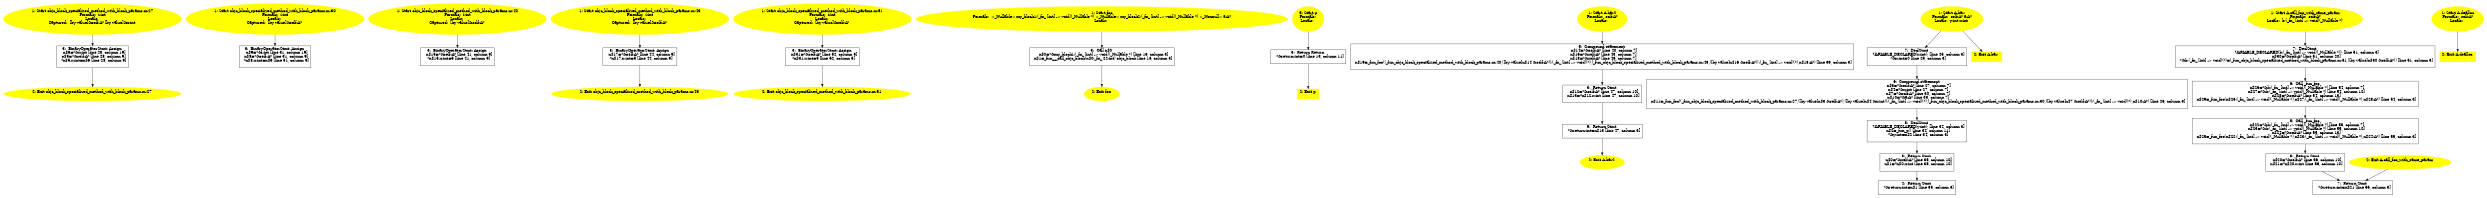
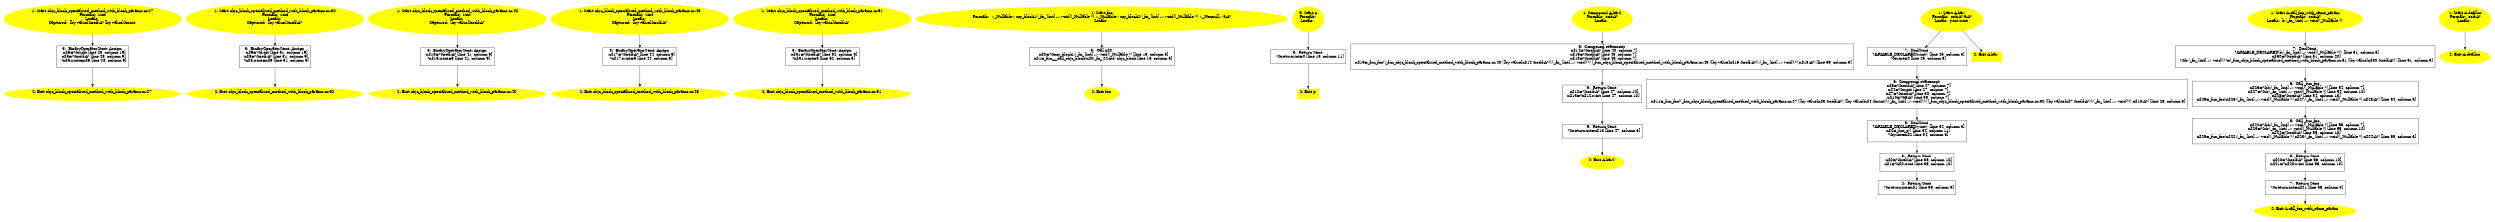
node "1: Start A.bar2 Formals:  self:A* Locals:": label "1: Start A.bar2 Formals:  self:A* Locals:" -> "1: Compound A.bar2 Formals:  self:A* Locals:"
node "3:  Return Return *&return:int=0 [line 13, column 11]": label "3:  Return Return *&return:int=0 [line 13, column 11]" -> "3:  Return Stmt *&return:int=0 [line 13, column 11]"
node "2: Exit A.dealloc": shape box -> ellipse
node "2: Exit objc_block_specialized_method_with_block_params.m:30": added
node "2: Exit objc_block_specialized_method_with_block_params.m:40": added
edge "2: Exit A.call_foo_with_same_param" -> "7:  Return Stmt *&return:int=n$21 [line 56, column 3]": reversed
